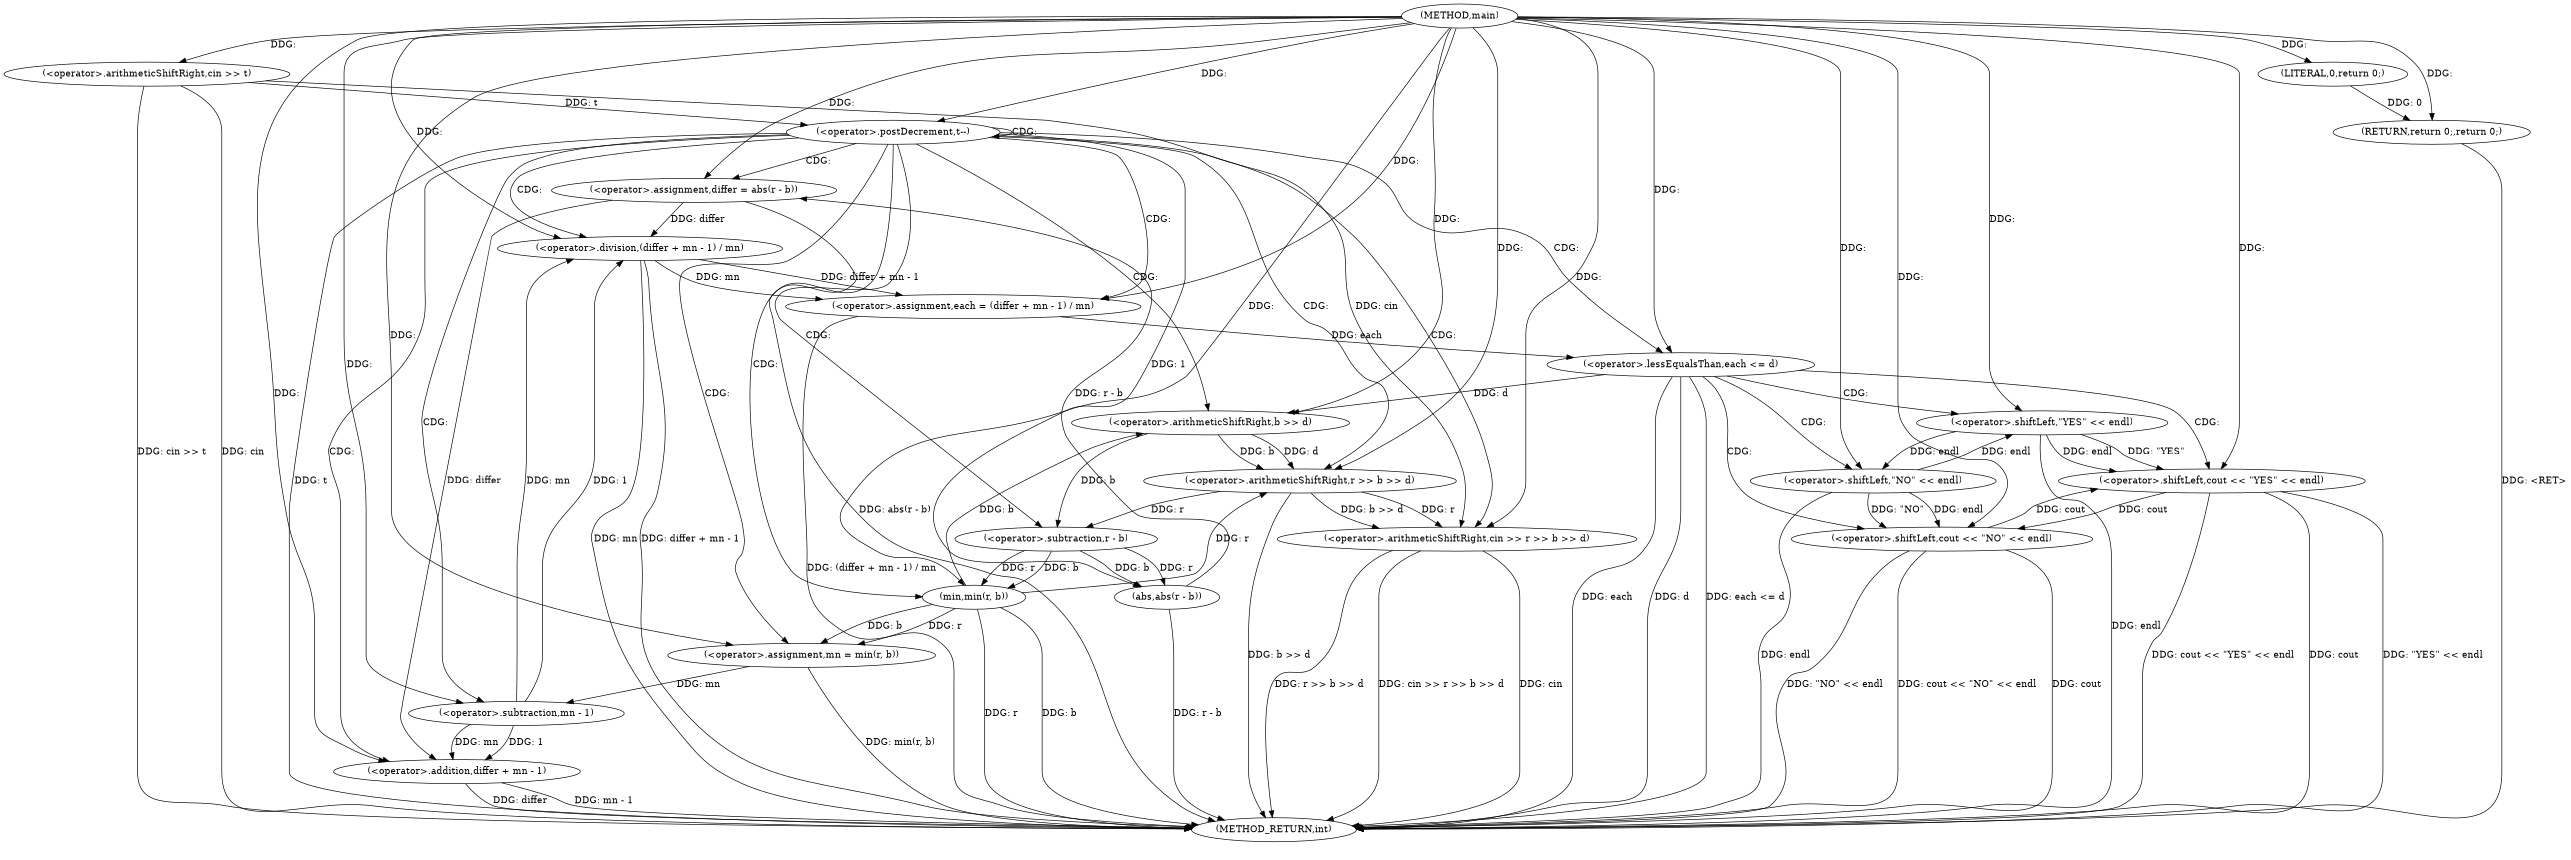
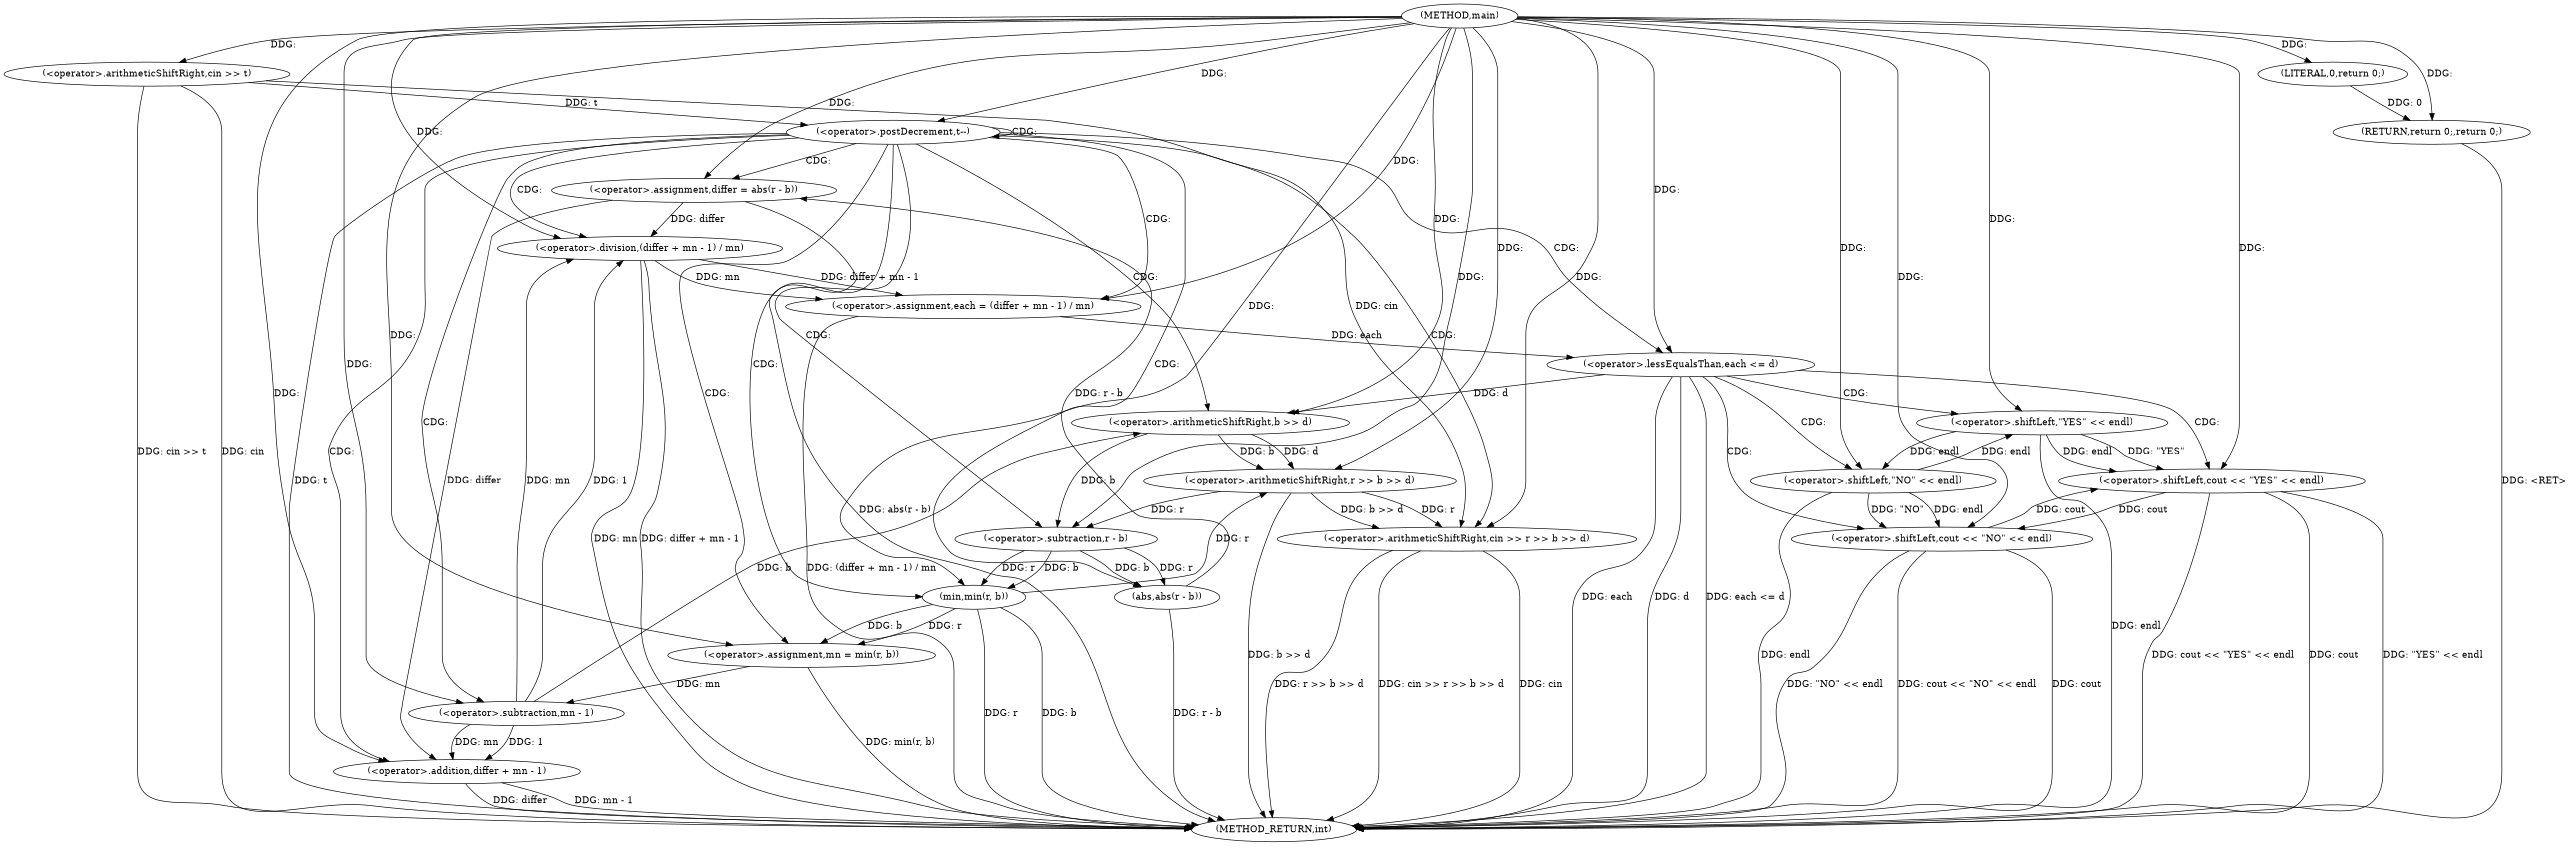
edge "(<operator>.postDecrement,t--)" -> "(<operator>.arithmeticShiftRight,r >> b >> d)": removed, label "CDG:"
edge "(<operator>.postDecrement,t--)" -> "(abs,abs(r - b))": label "DDG: 1" -> "CDG: "
edge "(METHOD,main)" -> "(<operator>.subtraction,r - b)": added, label "DDG:"
edge "(min,min(r, b))" -> "(<operator>.arithmeticShiftRight,b >> d)": now "(<operator>.subtraction,mn - 1)" -> "(<operator>.arithmeticShiftRight,b >> d)"
